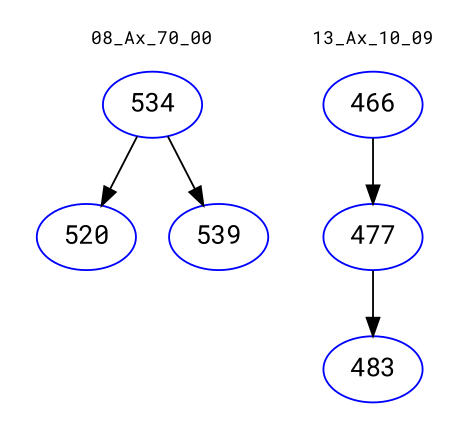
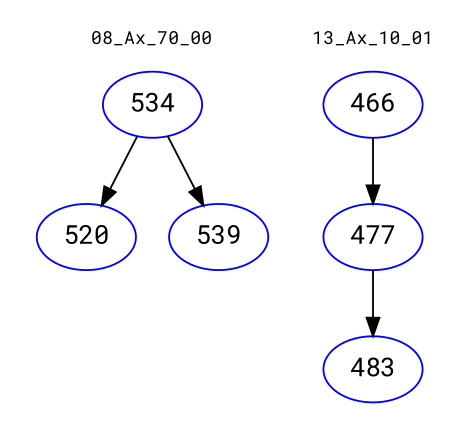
cluster "13_Ax_10_09": label "13_Ax_10_09" -> "13_Ax_10_01"
